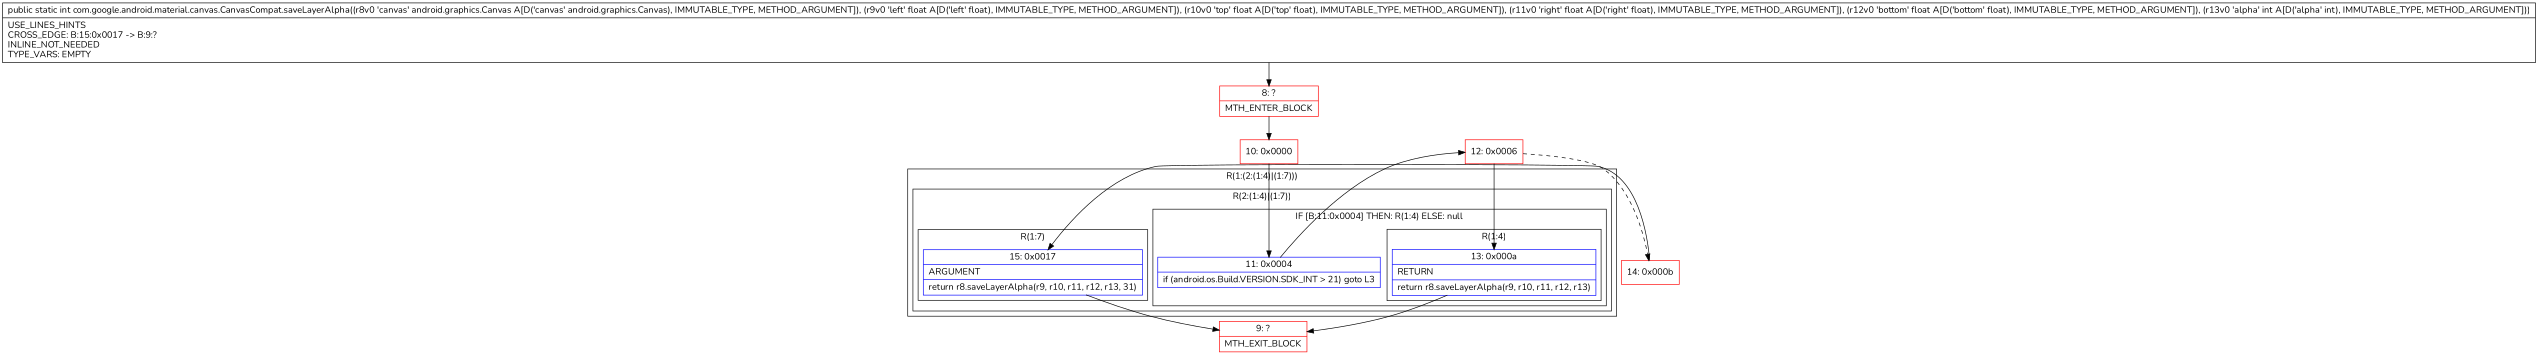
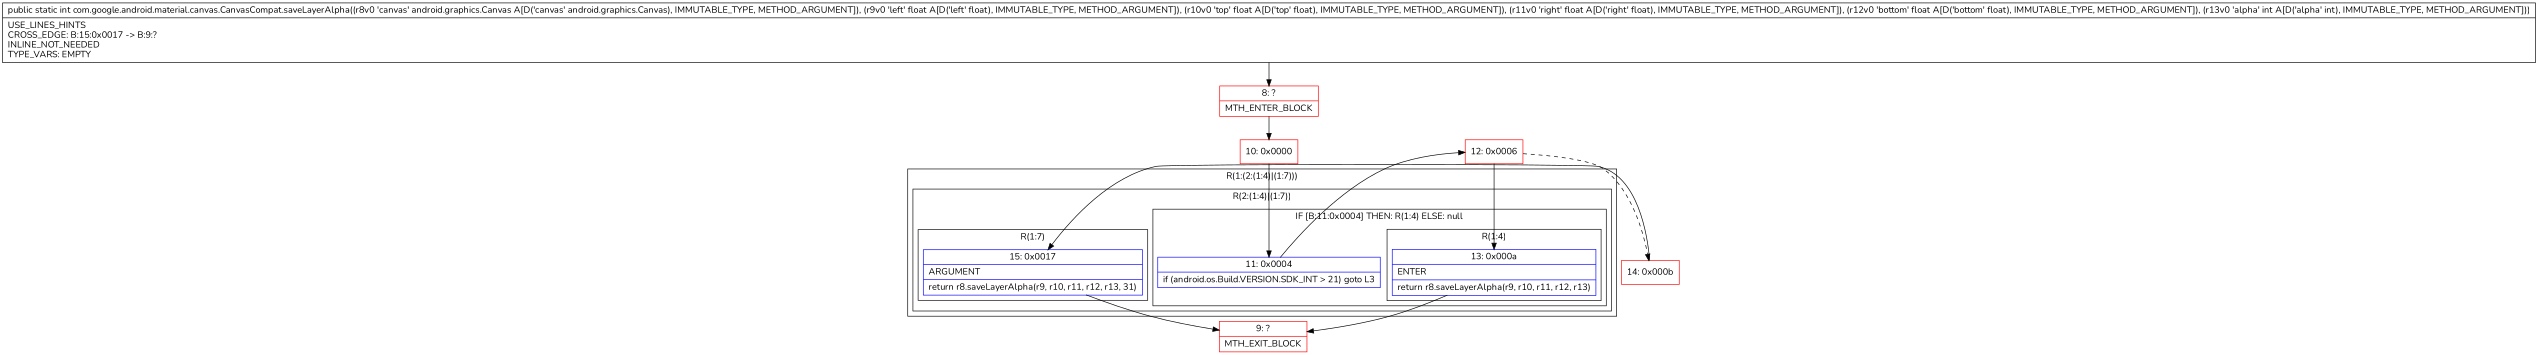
node "13: 0x000a": text "RETURN" -> "ENTER"
